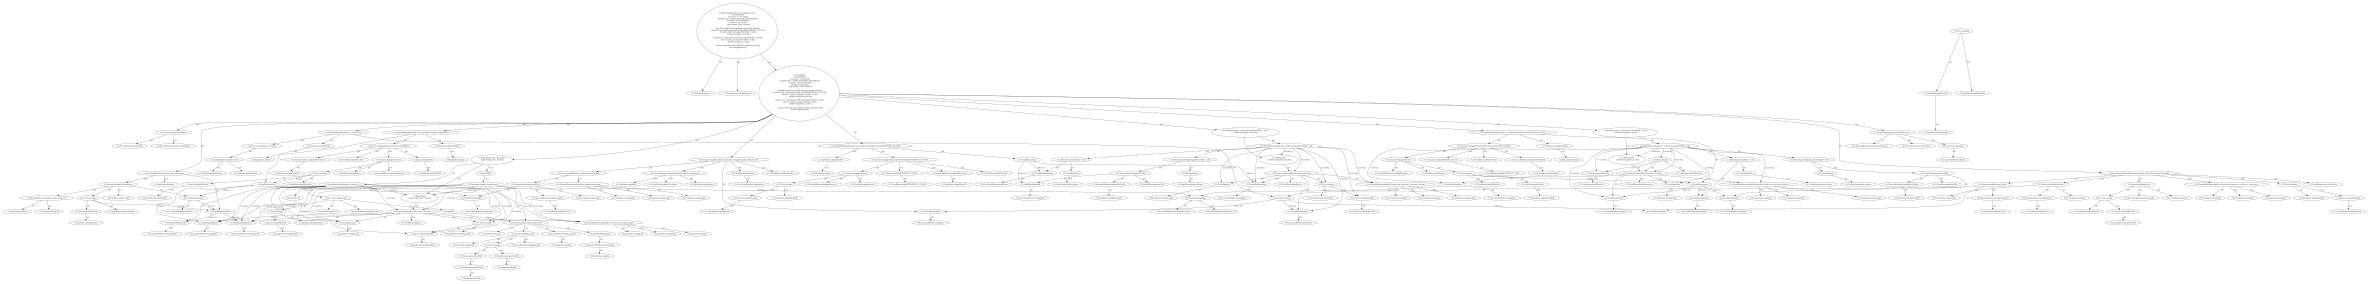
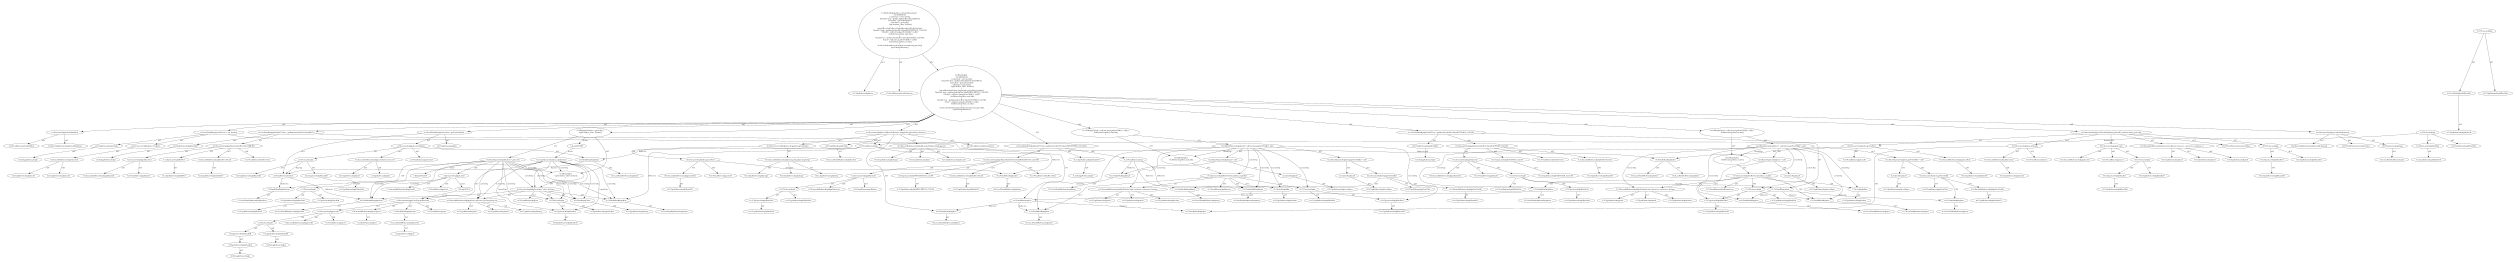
edge "17:CtThisAccessImpl@" -> "17:CtInvocationImpl@findSubtreeLines(lines, ext, false)": reversed
edge "5:CtInvocationImpl@getMainAst()" -> "5:CtThisAccessImpl@": removed, label "AST"
node "10:CtTypeReferenceImpl@CtLiteralImpl": label "10:CtTypeReferenceImpl@CtLiteralImpl" -> "10:CtTypeReferenceImpl@LineSet"
node "19:CtLocalVariableReferenceImpl@findFirstToken": label "19:CtLocalVariableReferenceImpl@findFirstToken" -> "19:CtLocalVariableReferenceImpl@lines"
